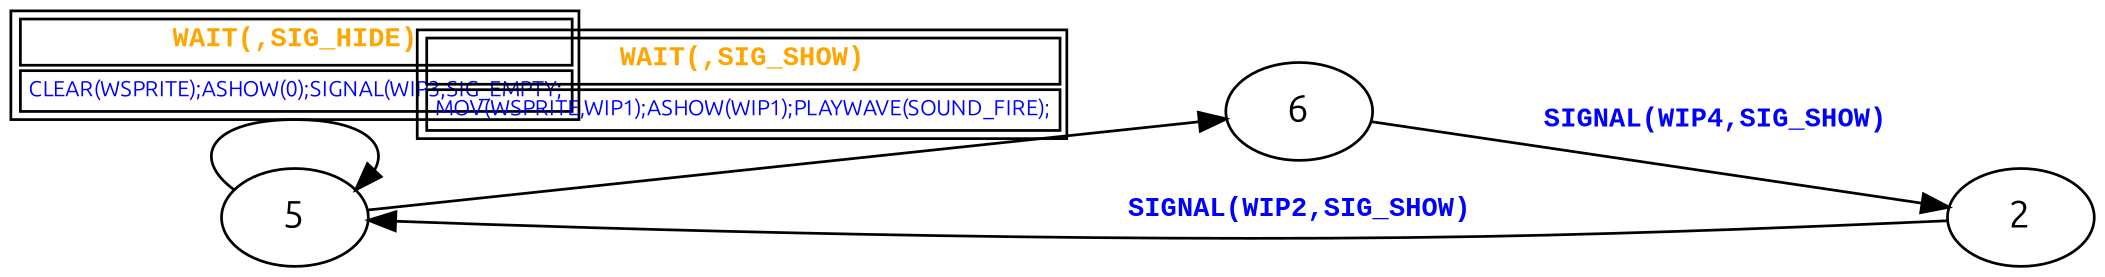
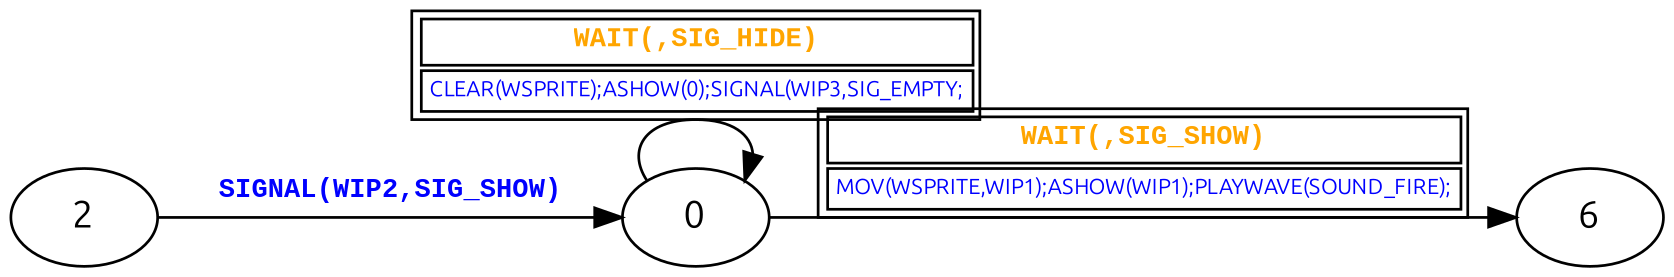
edge "6" -> "2": removed, label "SIGNAL(WIP4,SIG_SHOW)"
node "5": label "5" -> "0"
